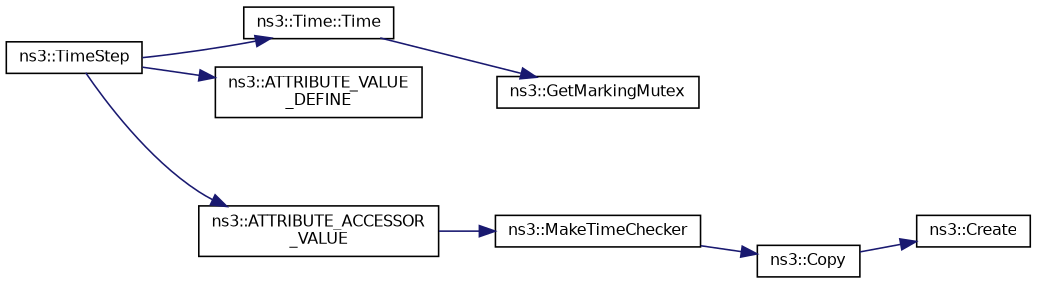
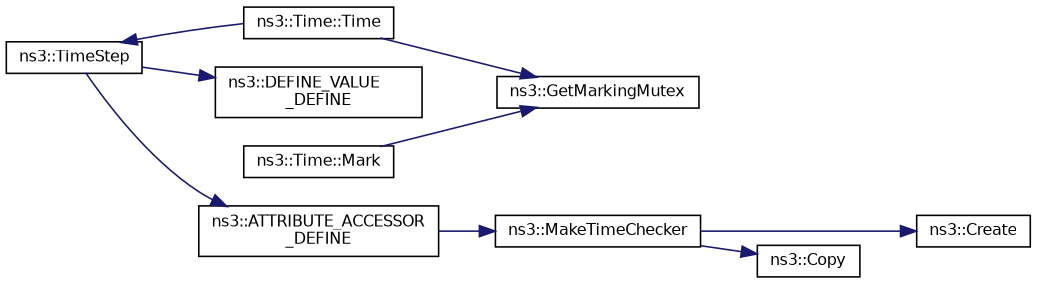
edge "ns3::TimeStep" -> "ns3::Time::Time": reversed
node "ns3::ATTRIBUTE_VALUE _DEFINE": label "ns3::ATTRIBUTE_VALUE _DEFINE" -> "ns3::DEFINE_VALUE _DEFINE"
node "ns3::Time::Mark": added
node "ns3::ATTRIBUTE_ACCESSOR _VALUE": label "ns3::ATTRIBUTE_ACCESSOR _VALUE" -> "ns3::ATTRIBUTE_ACCESSOR _DEFINE"
edge "ns3::Copy" -> "ns3::Create": now "ns3::MakeTimeChecker" -> "ns3::Create"
